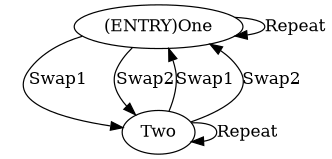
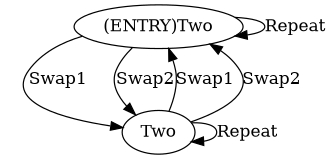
node "(ENTRY)One": label "(ENTRY)One" -> "(ENTRY)Two"
